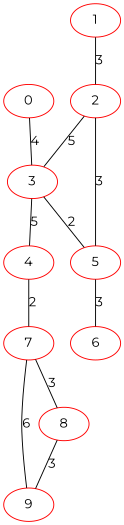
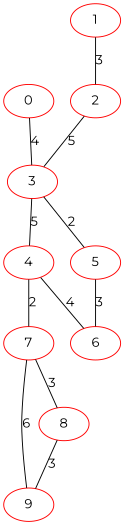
edge "2" -- "5": removed, label "3"
edge "4" -- "6": added, label "4"
